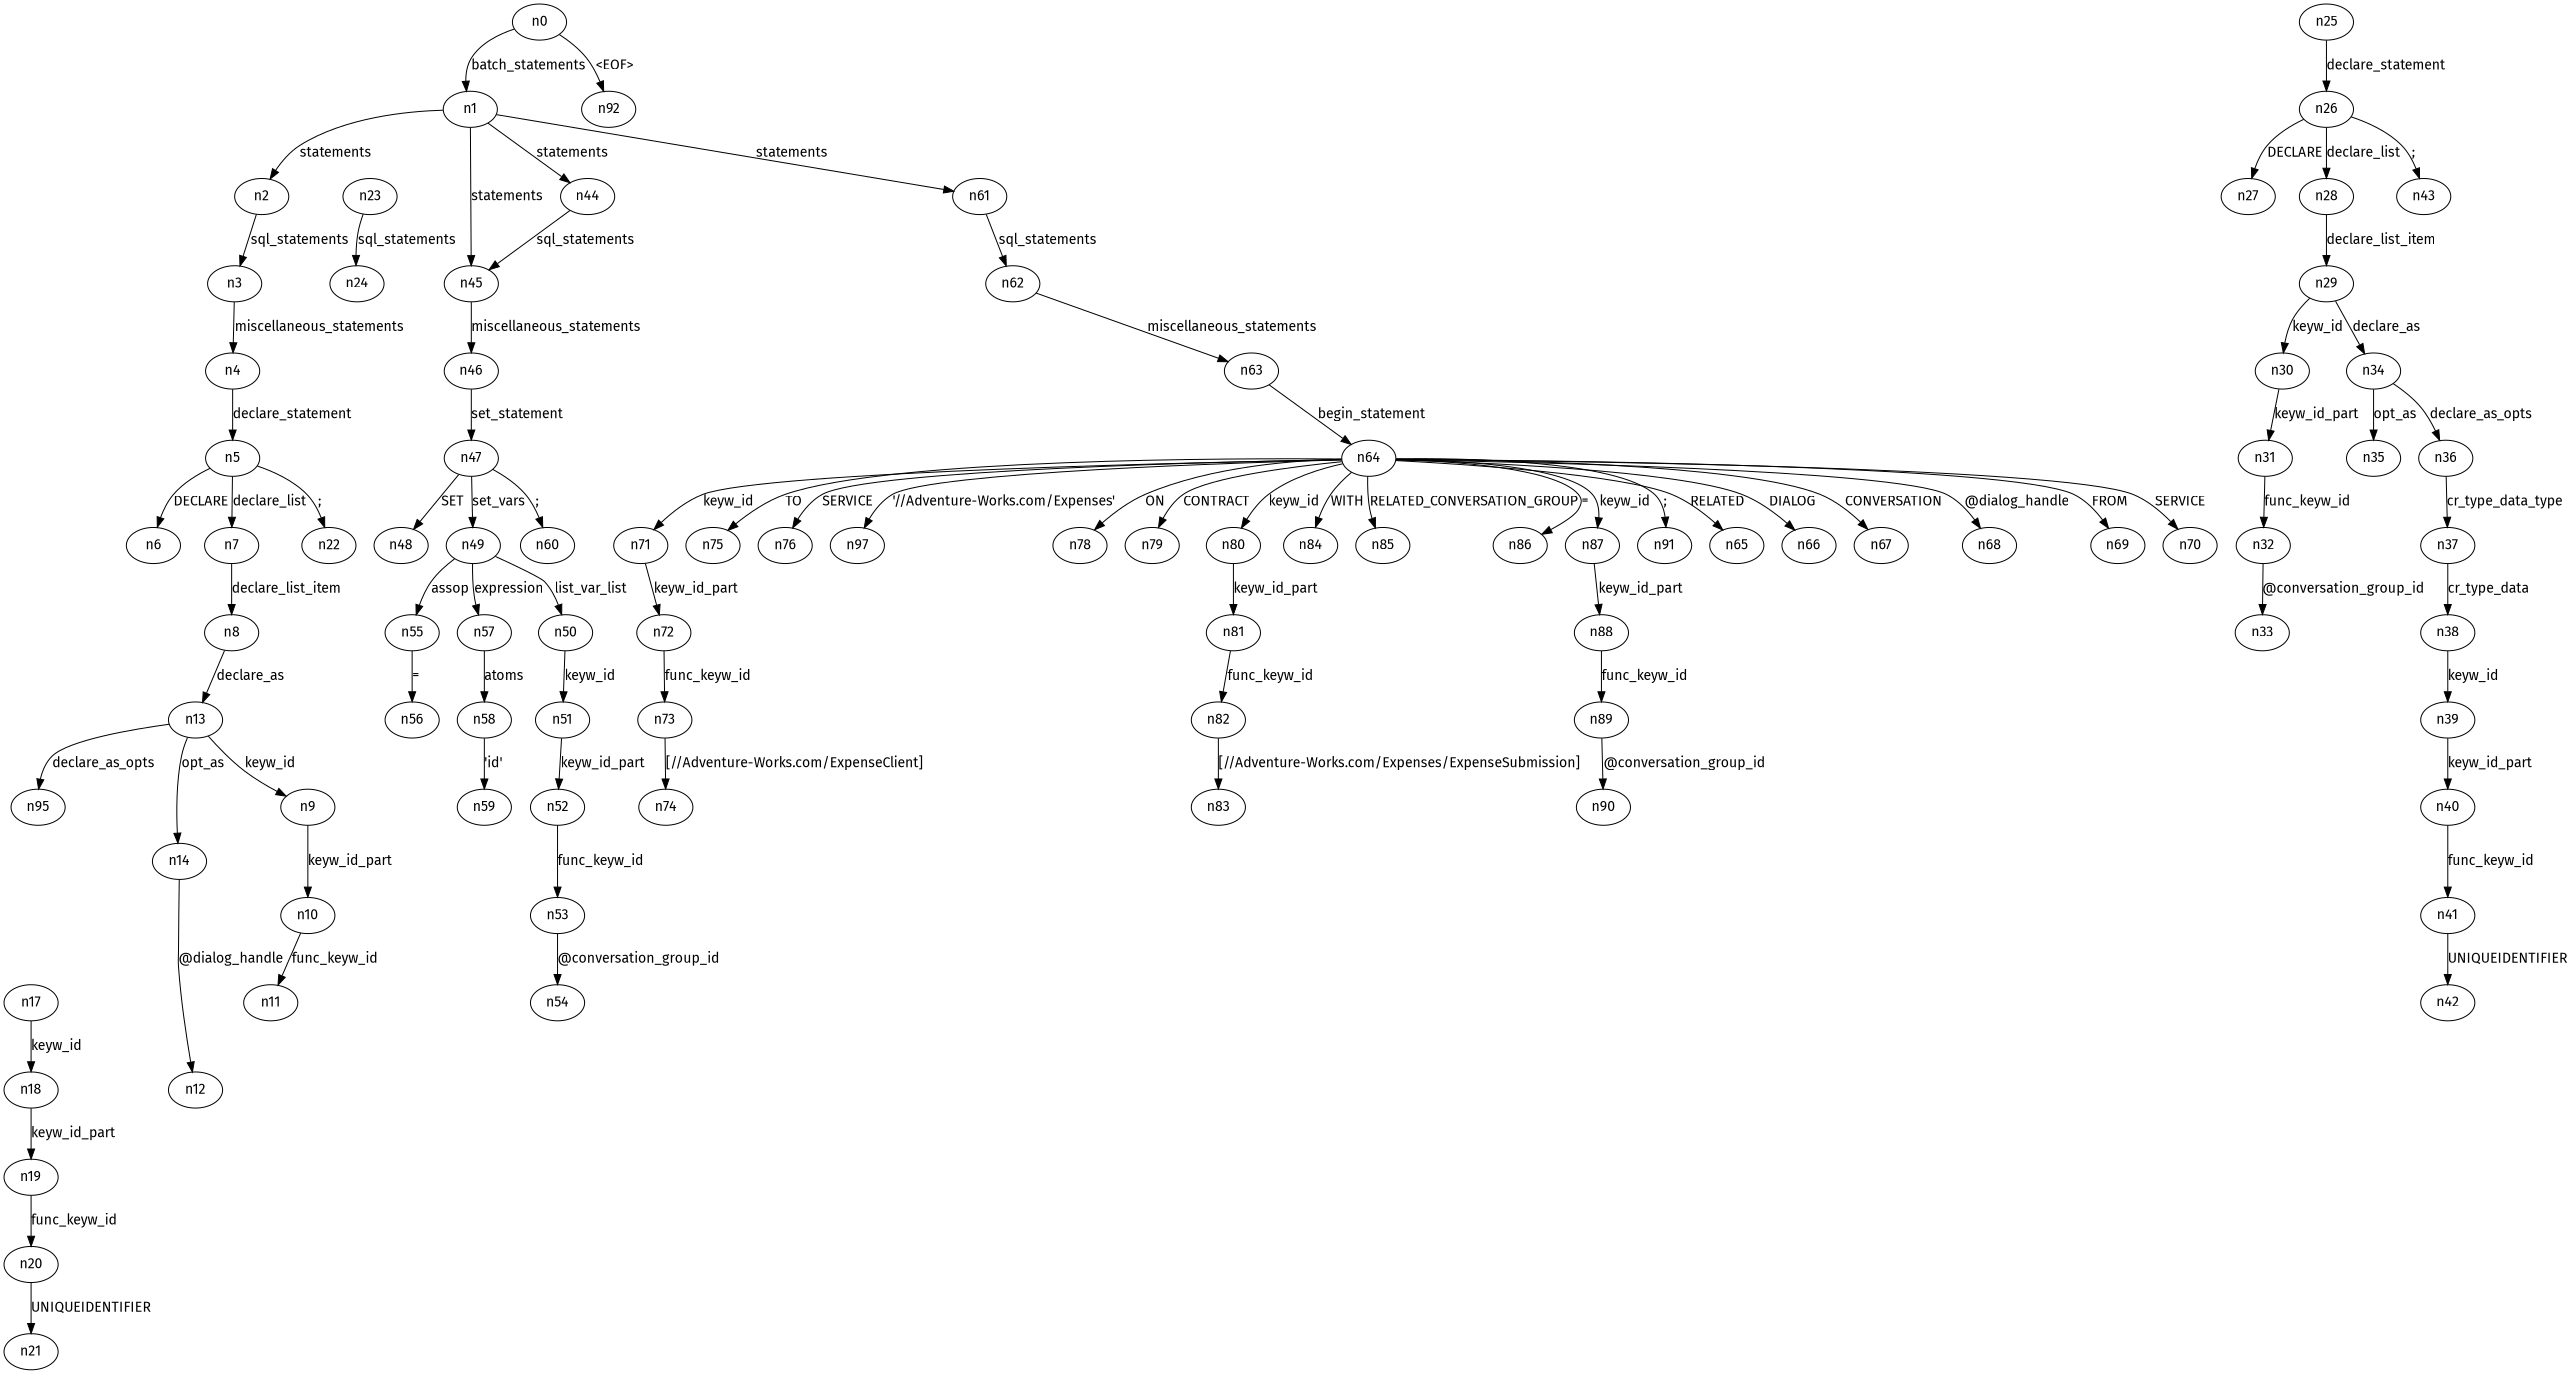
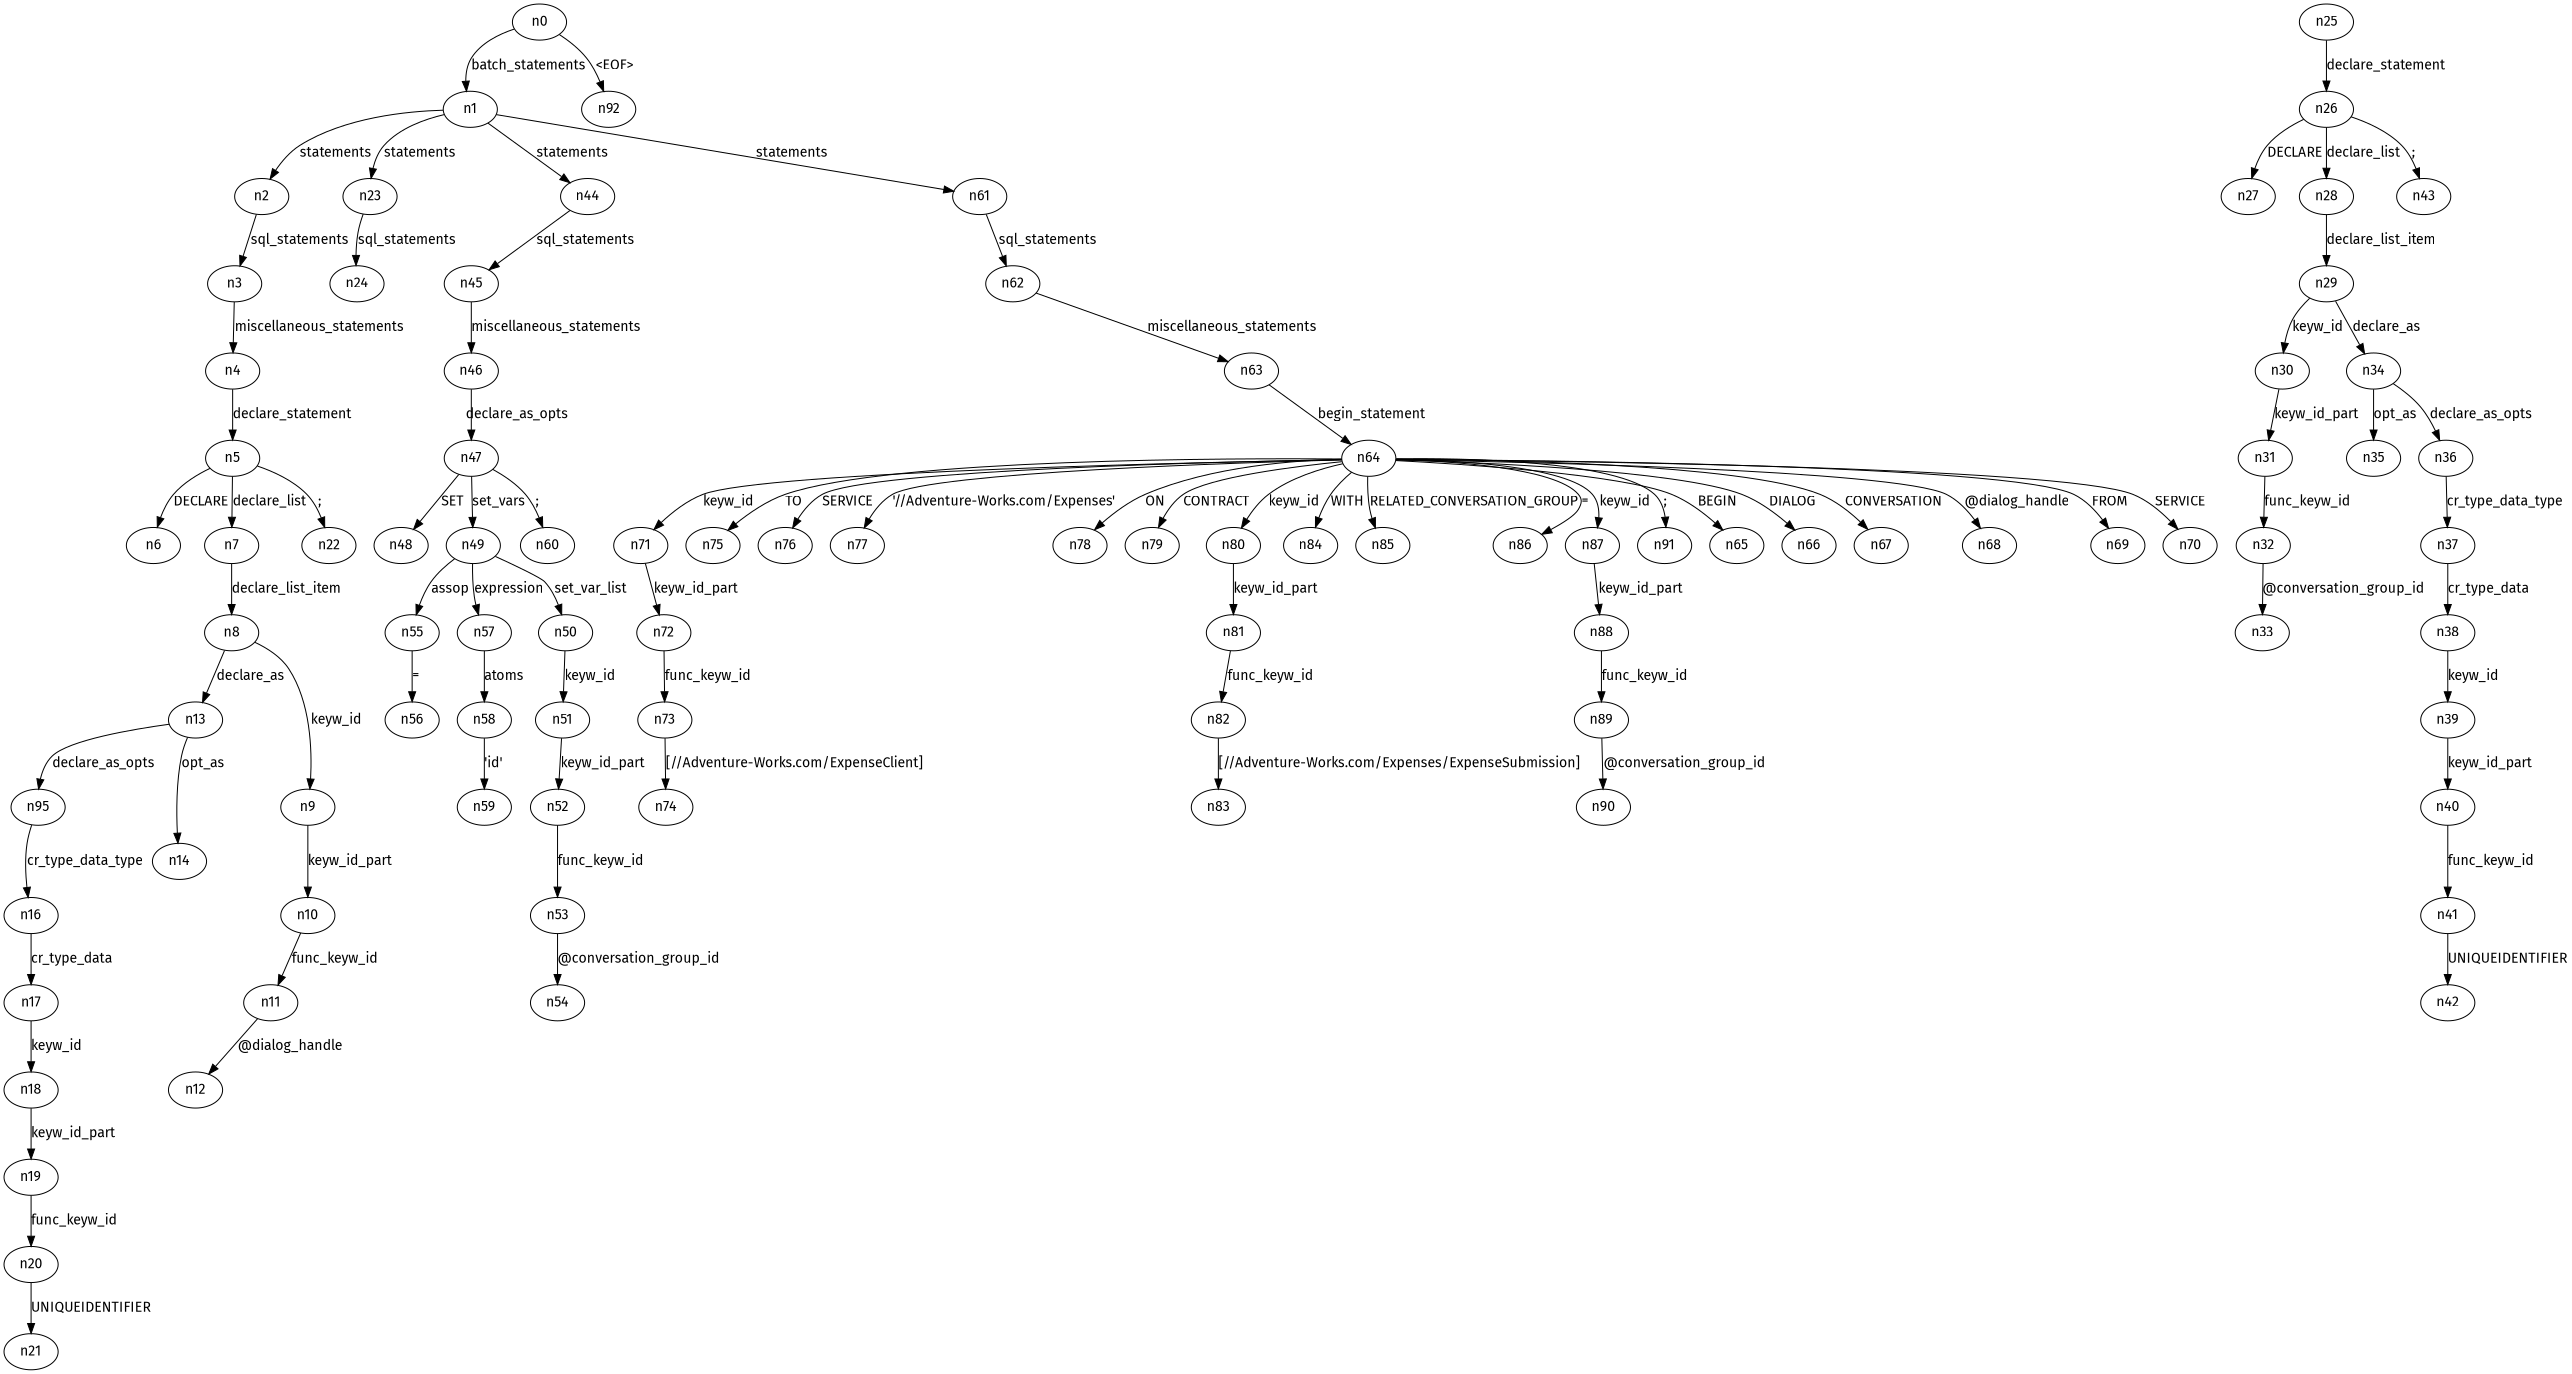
edge "n1" -> "n45": now "n1" -> "n23"
edge "n46" -> "n47": label "set_statement" -> "declare_as_opts"
edge "n64" -> "n65": label "RELATED" -> "BEGIN"
node "n97": label "n97" -> "n77"
edge "n49" -> "n50": label "list_var_list" -> "set_var_list"
edge "n13" -> "n9": now "n8" -> "n9"
node "n16": added
edge "n14" -> "n12": now "n11" -> "n12"
